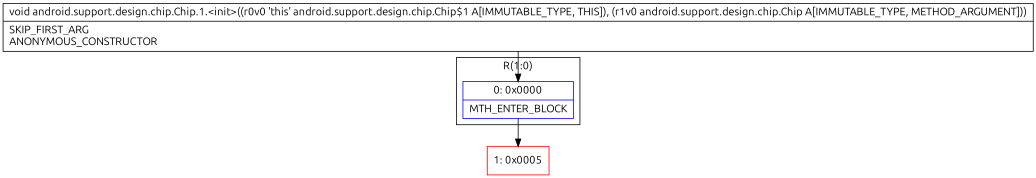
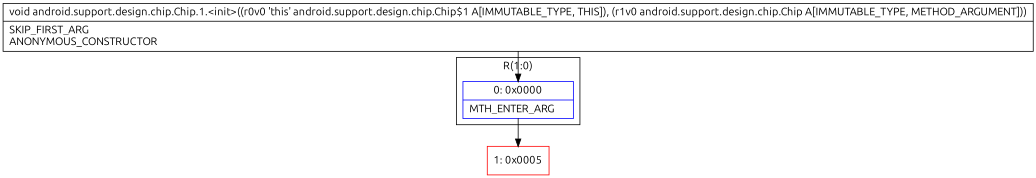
node "0: 0x0000": text "MTH_ENTER_BLOCK" -> "MTH_ENTER_ARG"
